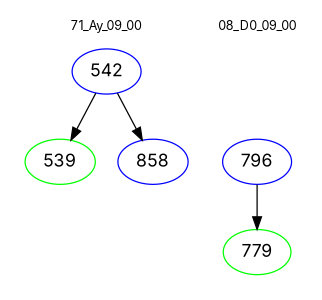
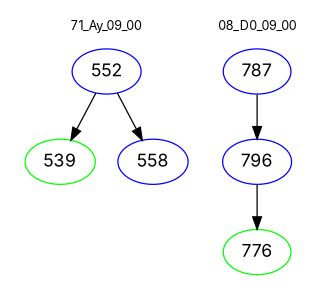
node "542": label "542" -> "552"
node "787": added
node "858": label "858" -> "558"
node "779": label "779" -> "776"
